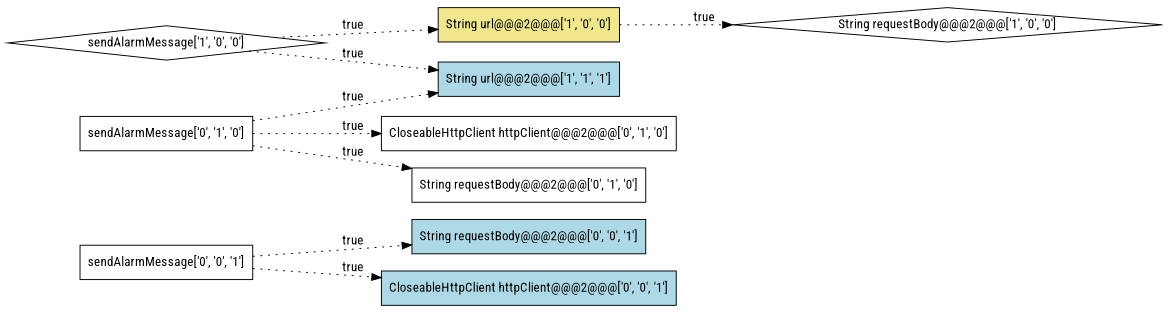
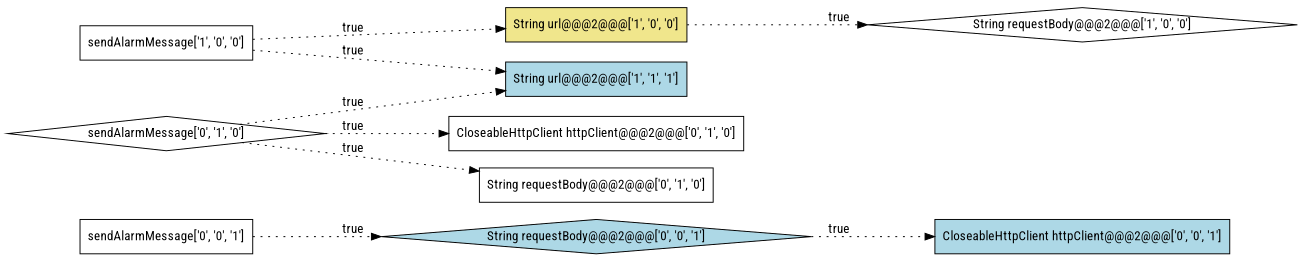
node "sendAlarmMessage['1', '0', '0']": shape diamond -> box
node "sendAlarmMessage['0', '1', '0']": shape box -> diamond
node "String requestBody@@@2@@@['0', '0', '1']": shape box -> diamond
edge "sendAlarmMessage['0', '0', '1']" -> "CloseableHttpClient httpClient@@@2@@@['0', '0', '1']": now "String requestBody@@@2@@@['0', '0', '1']" -> "CloseableHttpClient httpClient@@@2@@@['0', '0', '1']"
